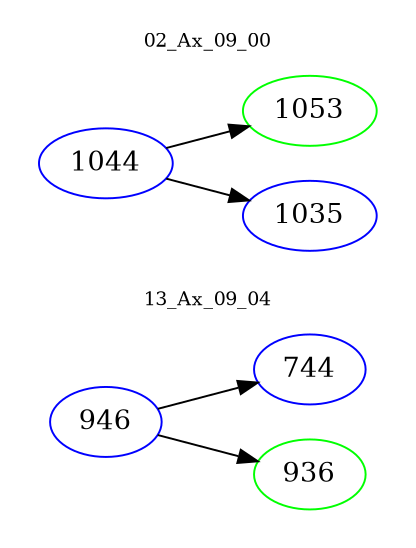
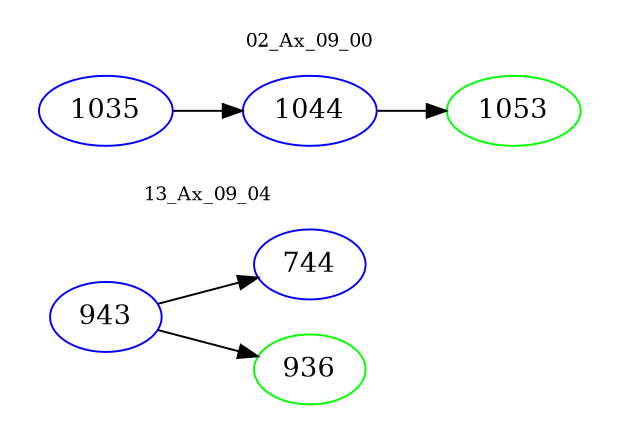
edge "1044" -> "1035": reversed
node "946": label "946" -> "943"
